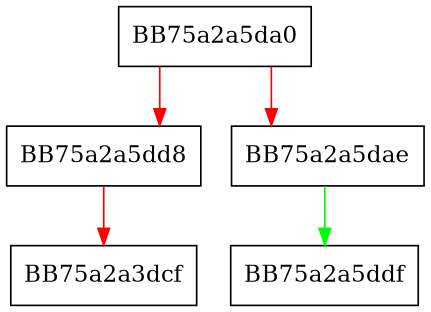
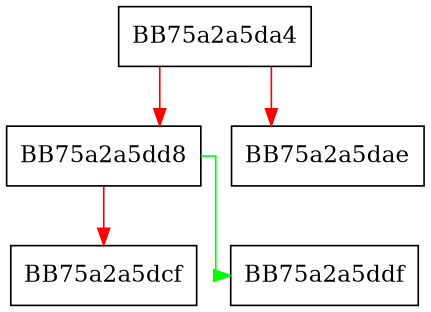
node "BB75a2a5da0": label "BB75a2a5da0" -> "BB75a2a5da4"
edge "BB75a2a5dae" -> "BB75a2a5ddf": now "BB75a2a5dd8" -> "BB75a2a5ddf"
node "BB75a2a3dcf": label "BB75a2a3dcf" -> "BB75a2a5dcf"
